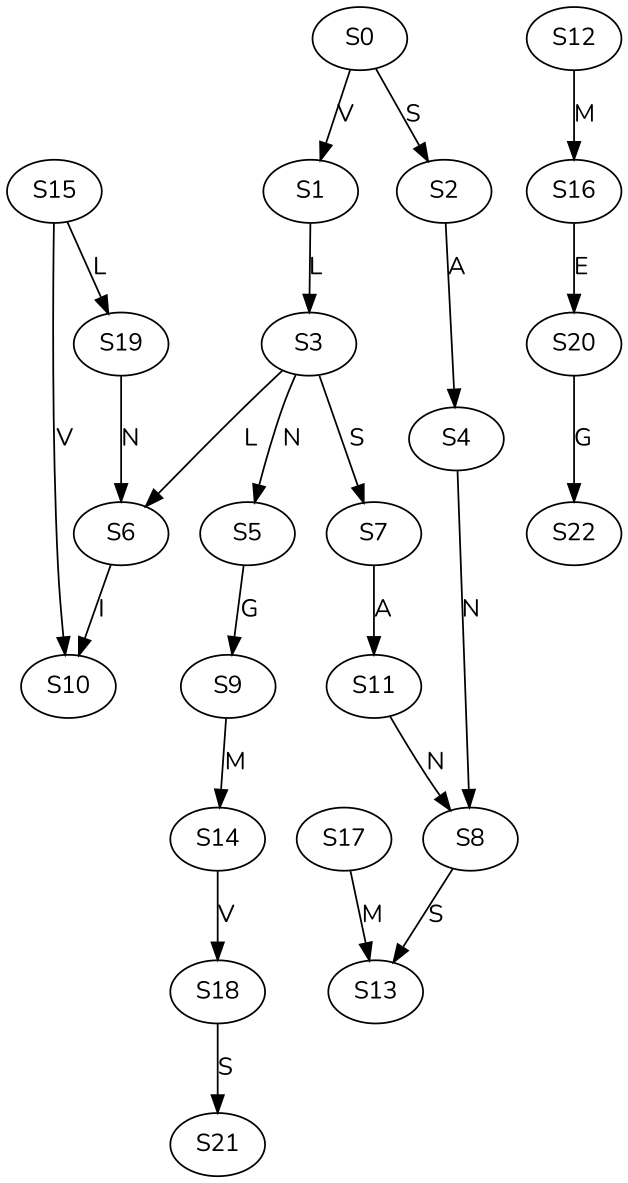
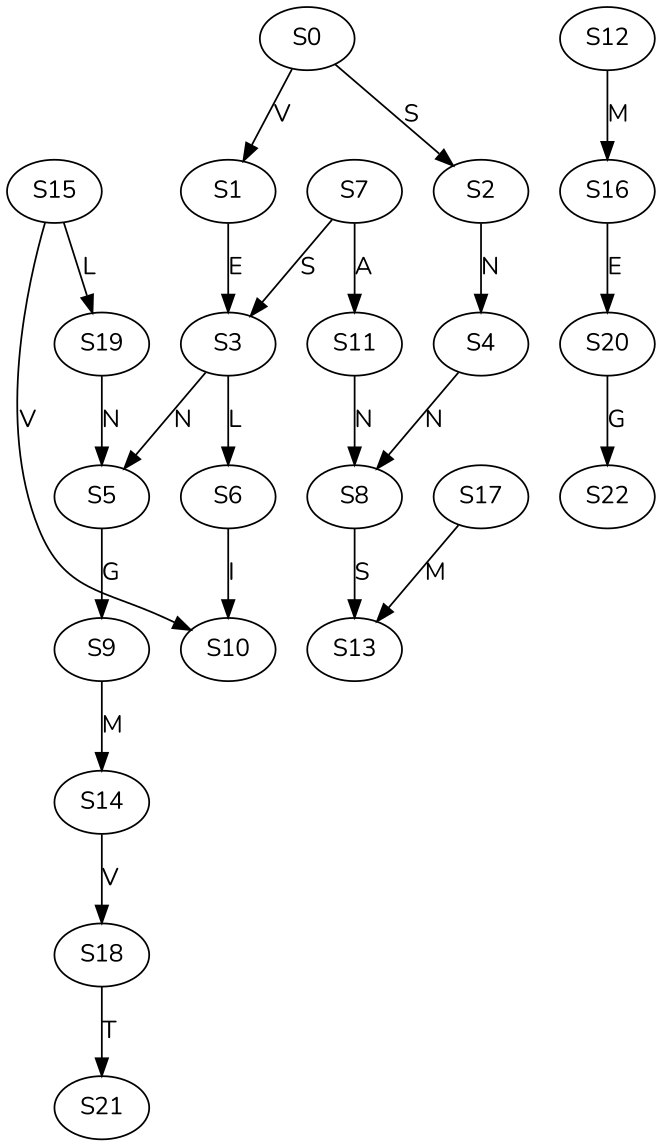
edge "S1" -> "S3": label "L" -> "E"
edge "S2" -> "S4": label "A" -> "N"
edge "S19" -> "S6": now "S19" -> "S5"
edge "S3" -> "S7": reversed
edge "S18" -> "S21": label "S" -> "T"
